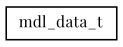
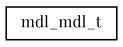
node "mdl_data_t": label "mdl_data_t" -> "mdl_mdl_t"
